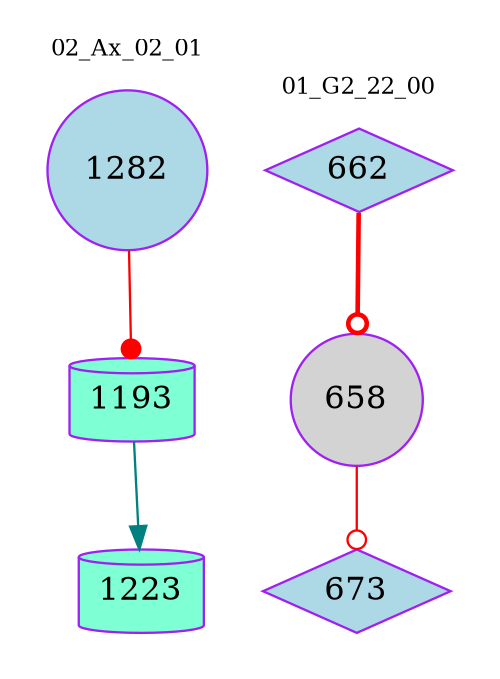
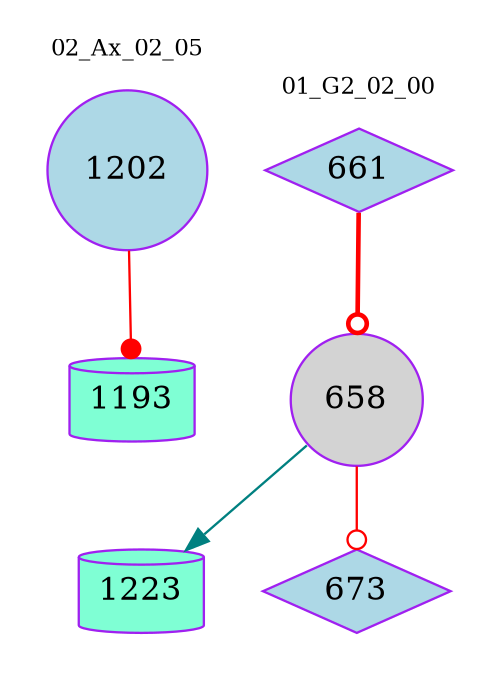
cluster "02_Ax_02_01": label "02_Ax_02_01" -> "02_Ax_02_05"
cluster "01_G2_22_00": label "01_G2_22_00" -> "01_G2_02_00"
node "1282": label "1282" -> "1202"
node "662": label "662" -> "661"
edge "1193" -> "1223": now "658" -> "1223"
